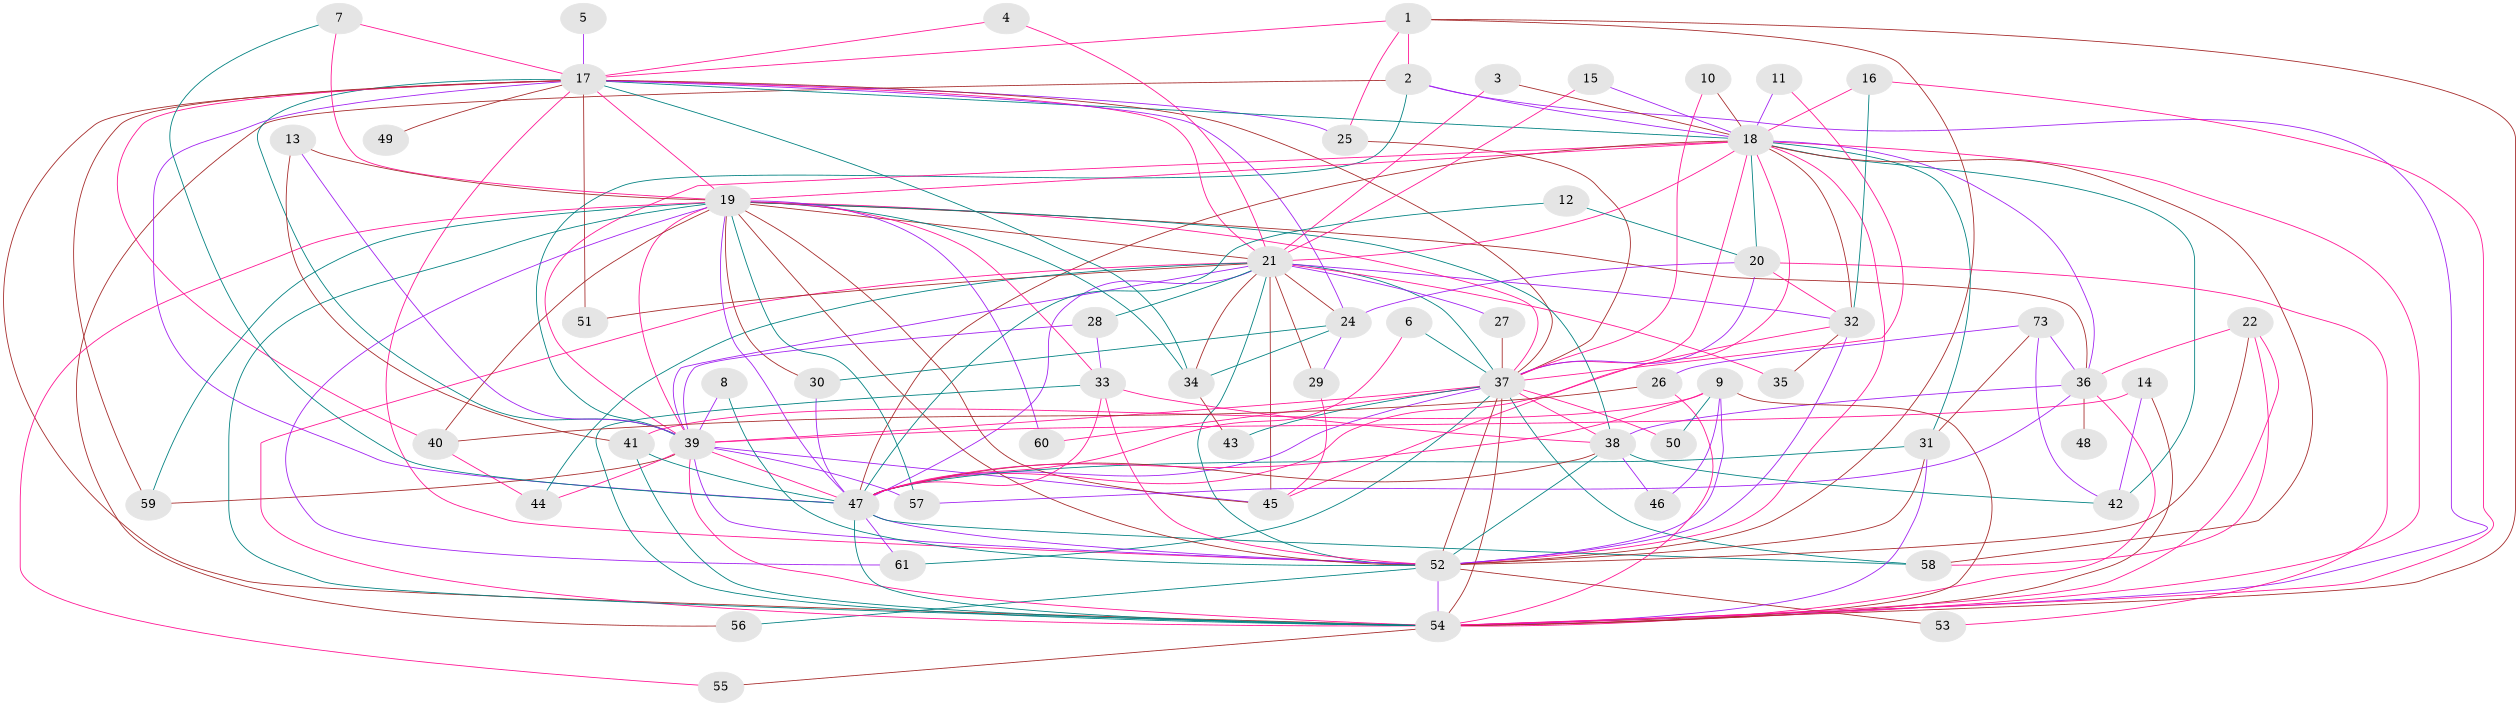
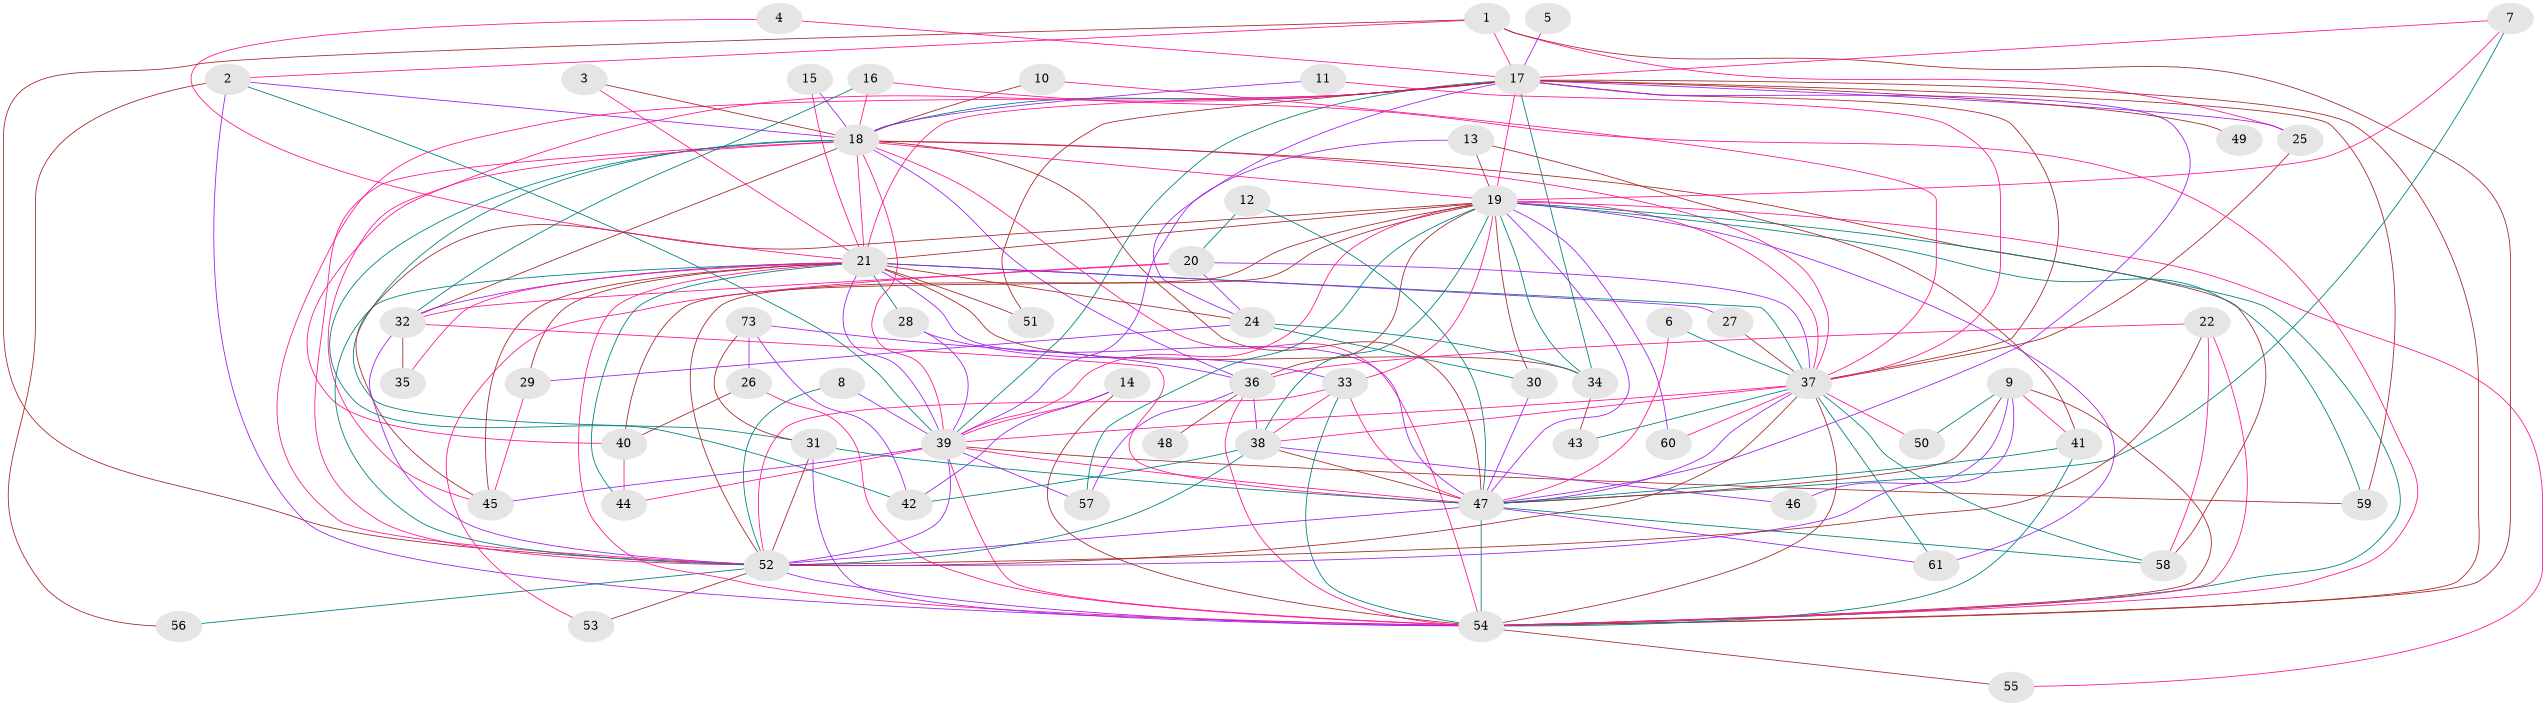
edge "18" -- "20": removed
edge "9" -- "47": color deeppink -> brown
